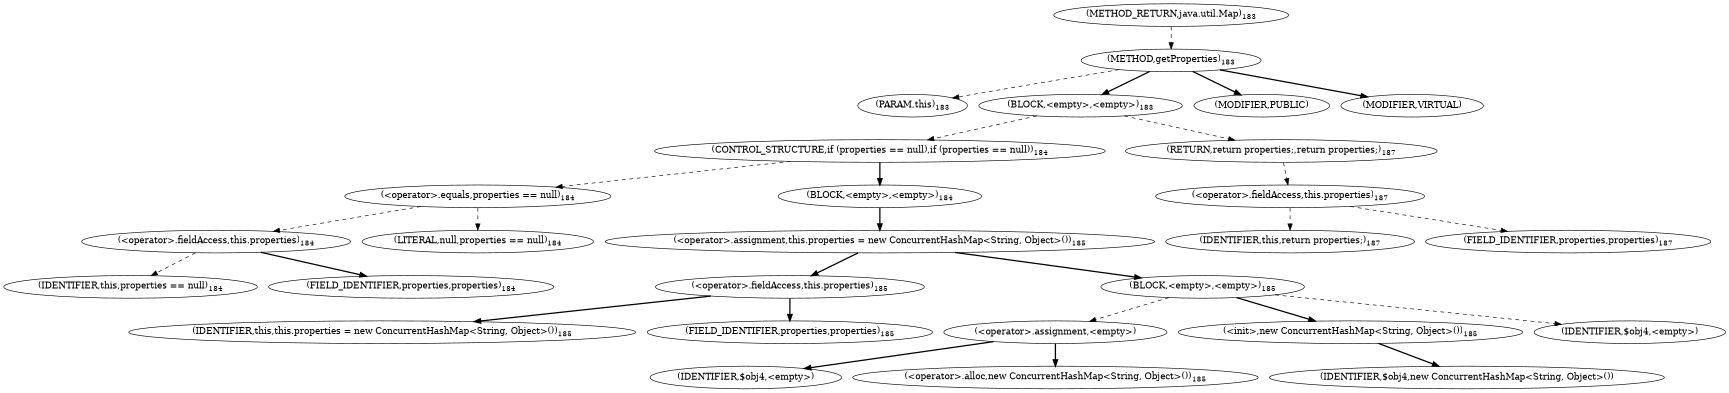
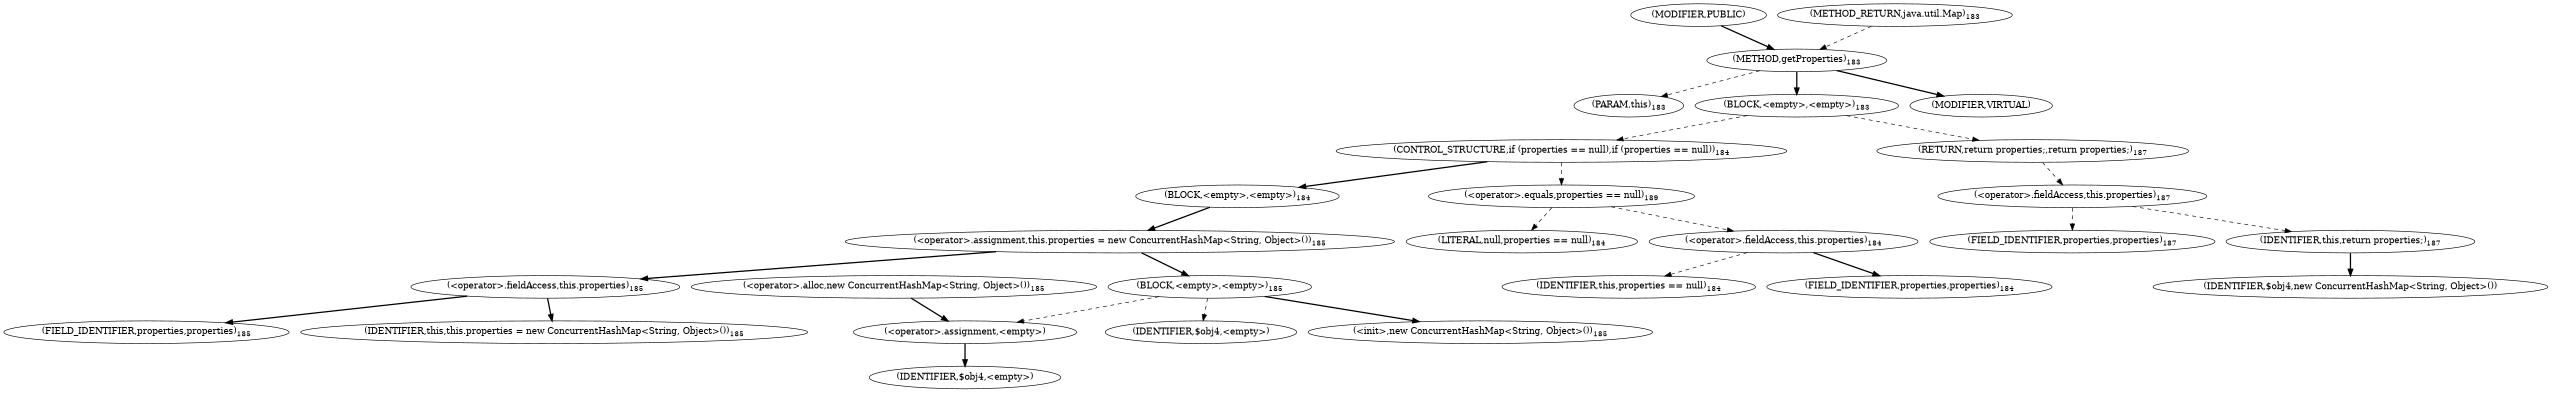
edge "(METHOD,getProperties)" -> "(MODIFIER,PUBLIC)": reversed
node "(<operator>.equals,properties == null)": text "184" -> "189"
edge "(<operator>.assignment,<empty>)" -> "(<operator>.alloc,new ConcurrentHashMap<String, Object>())": reversed
edge "(<init>,new ConcurrentHashMap<String, Object>())" -> "(IDENTIFIER,$obj4,new ConcurrentHashMap<String, Object>())": now "(IDENTIFIER,this,return properties;)" -> "(IDENTIFIER,$obj4,new ConcurrentHashMap<String, Object>())"
